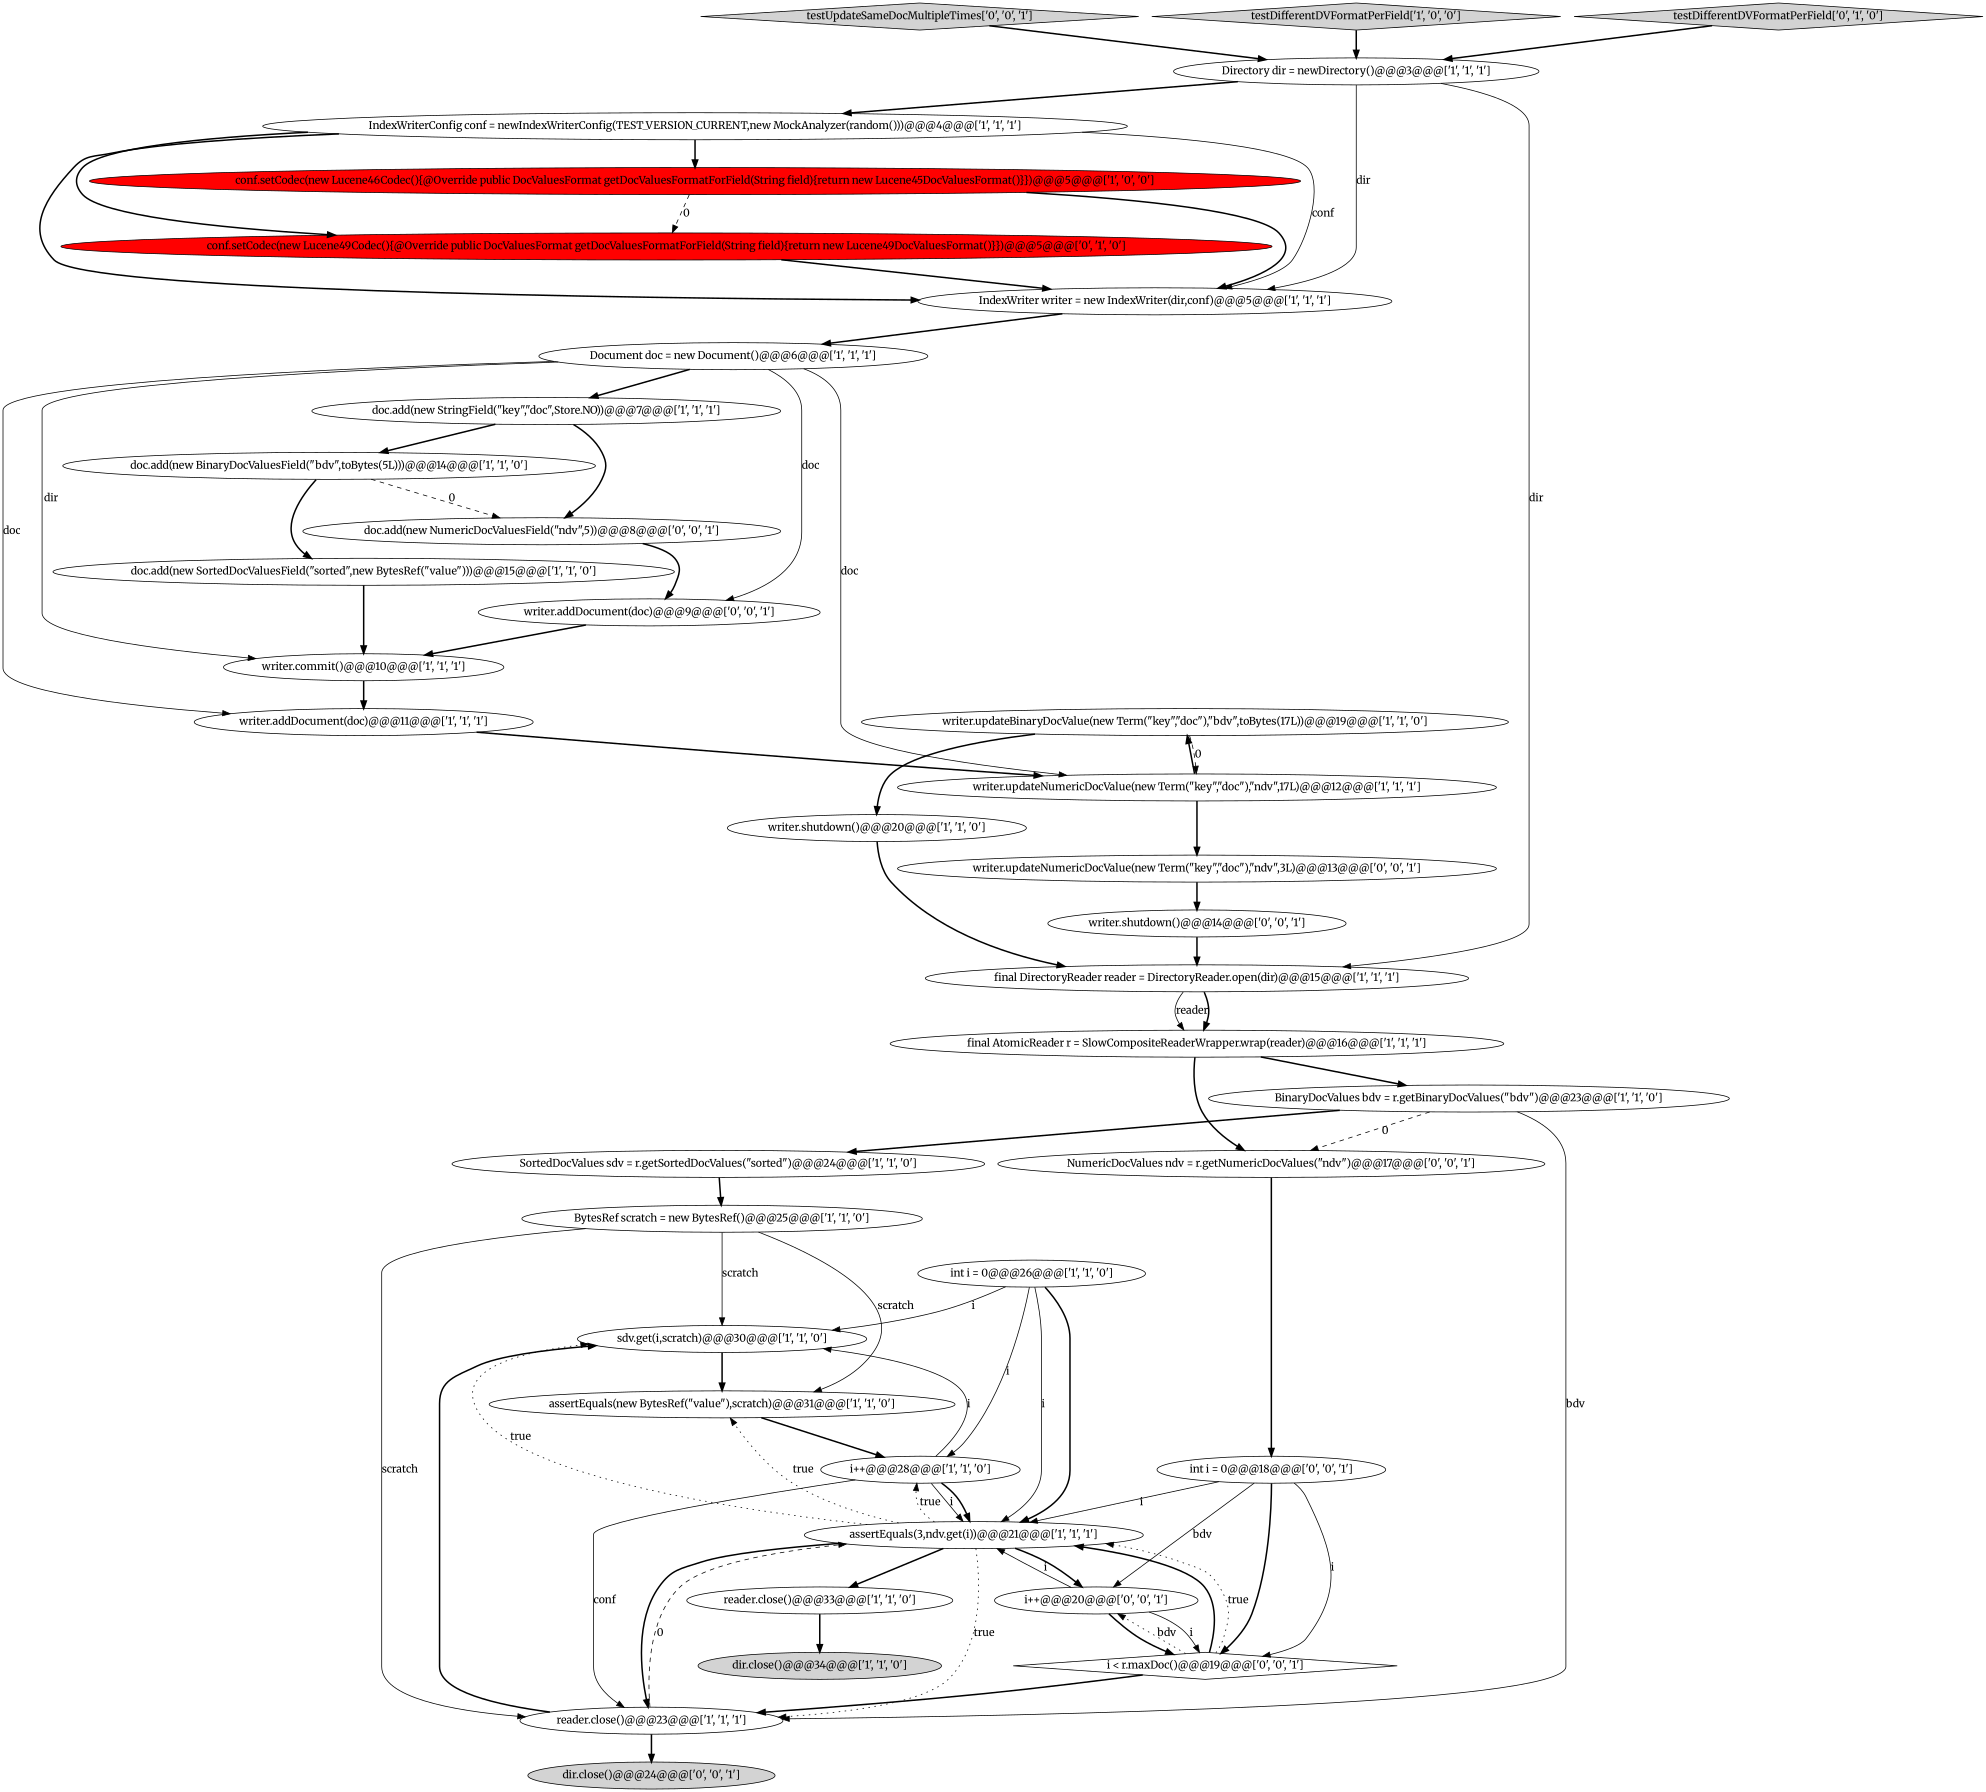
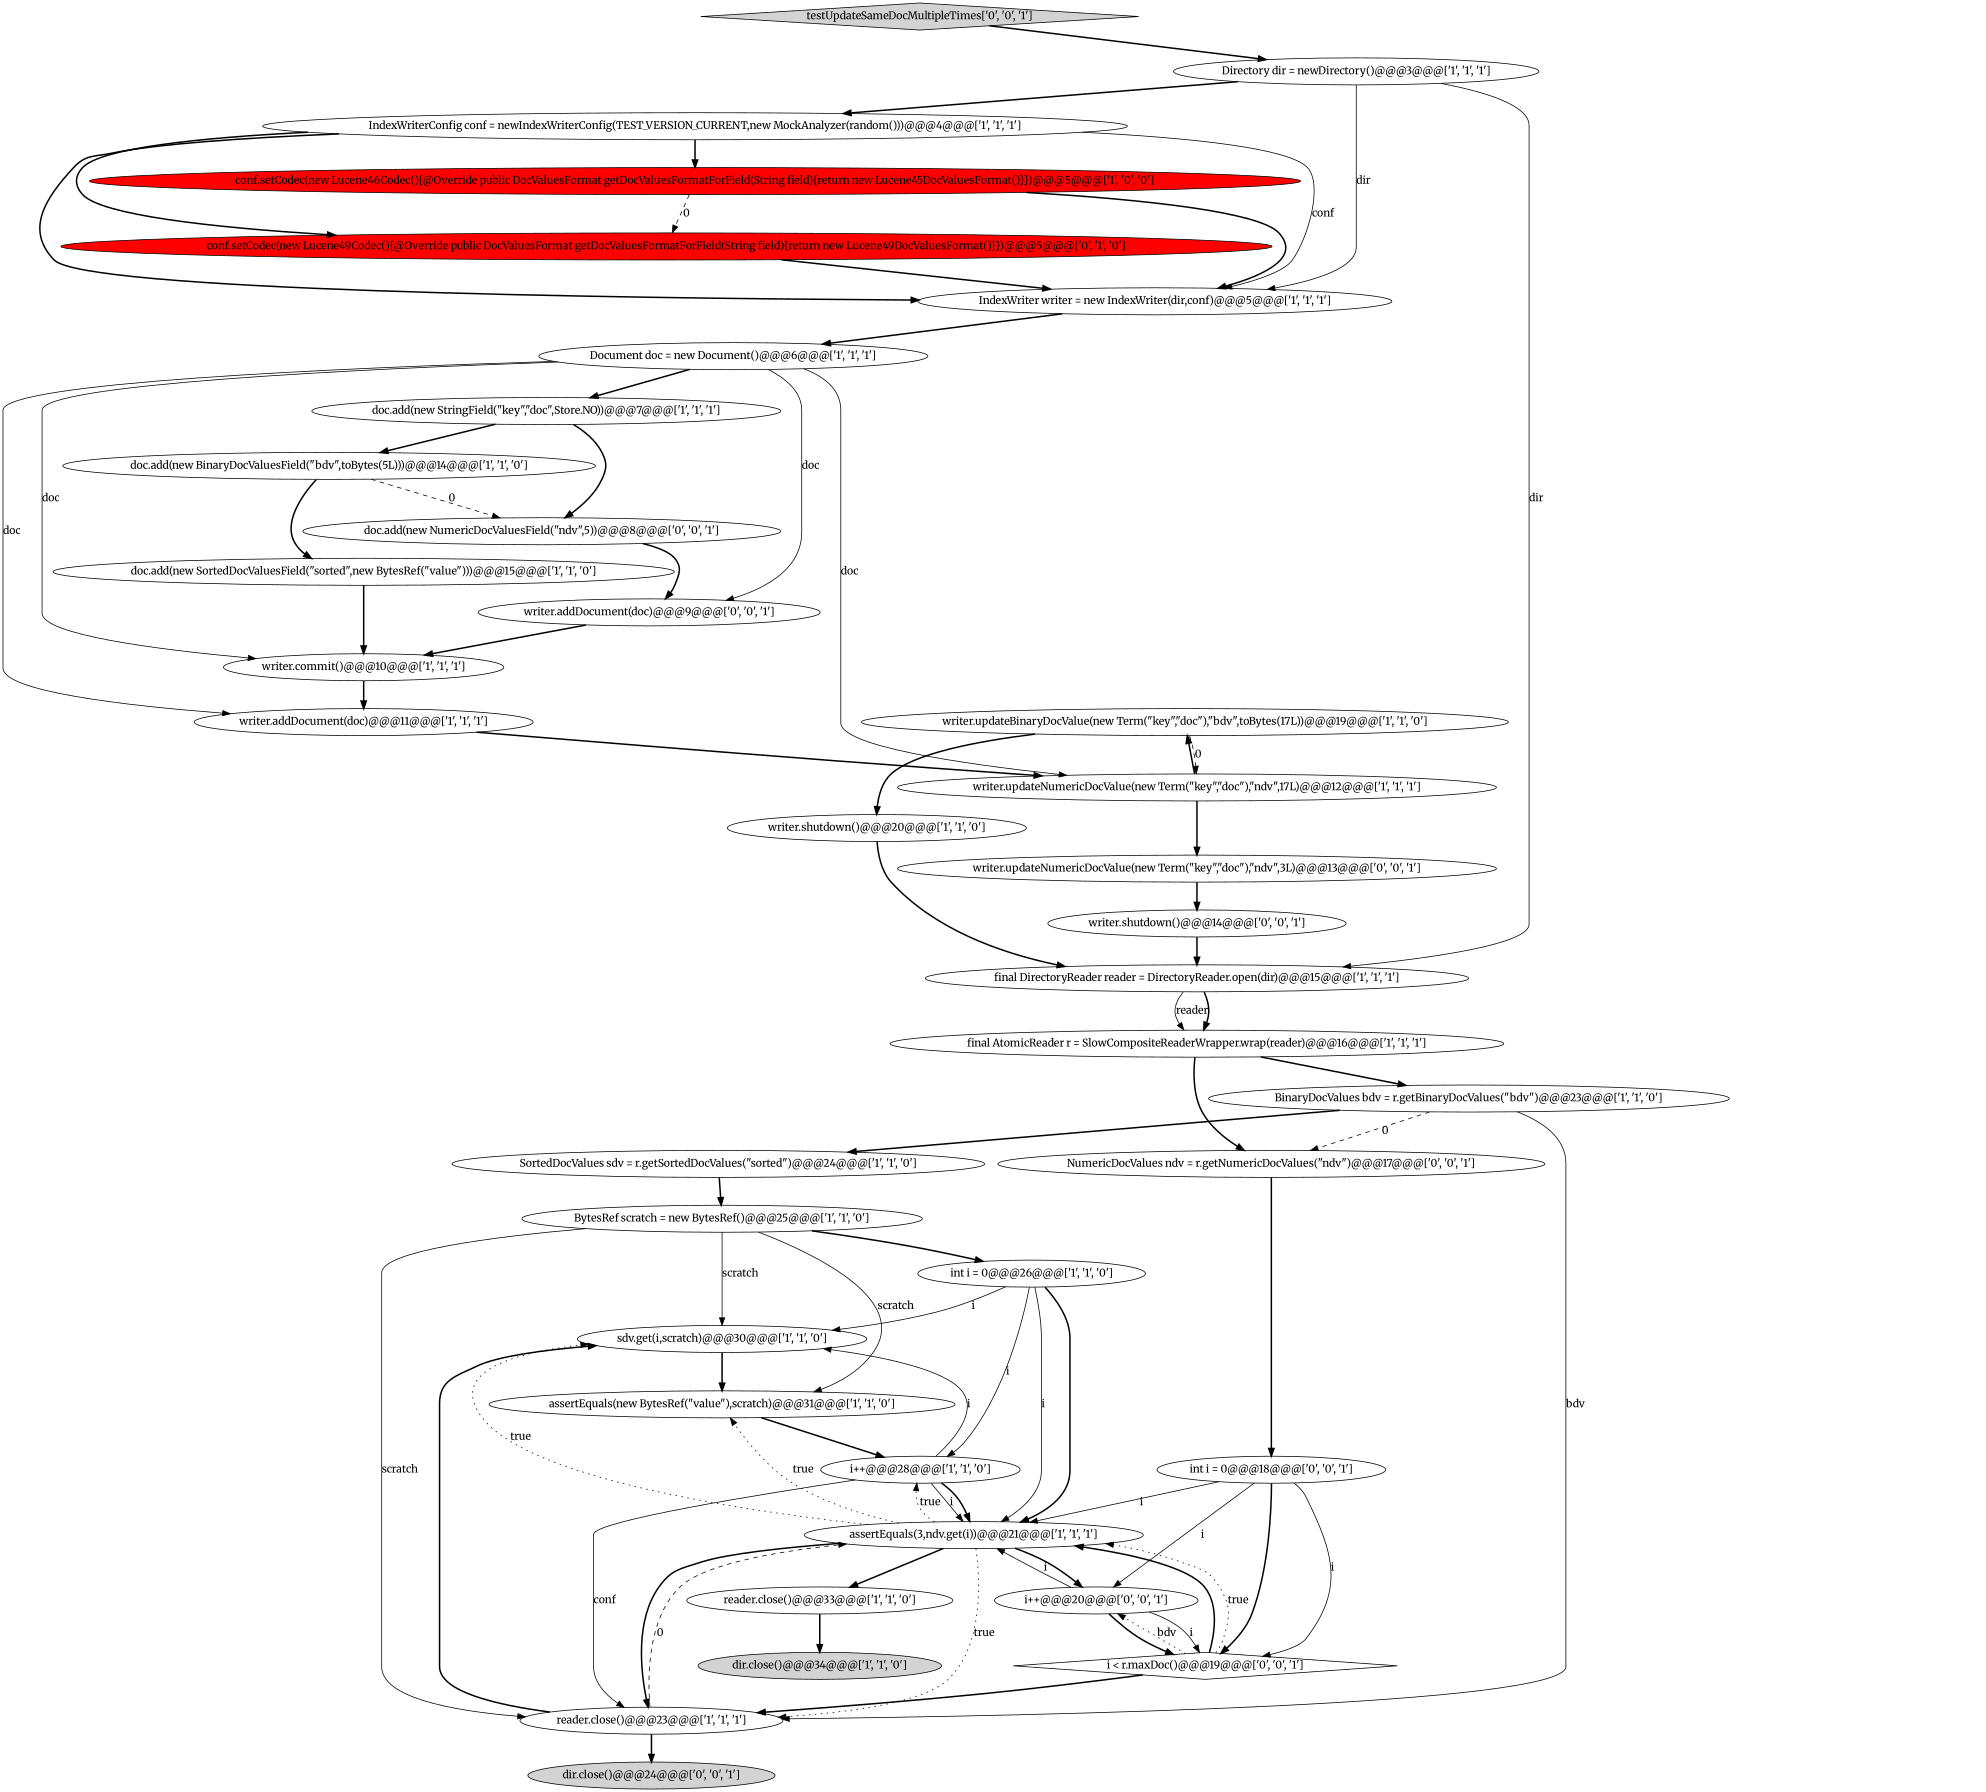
node "testDifferentDVFormatPerField['1', '0', '0']": removed
node "testDifferentDVFormatPerField['0', '1', '0']": removed
edge "Document doc = new Document()@@@6@@@['1', '1', '1']" -> "writer.commit()@@@10@@@['1', '1', '1']": label "dir" -> "doc"
edge "BytesRef scratch = new BytesRef()@@@25@@@['1', '1', '0']" -> "int i = 0@@@26@@@['1', '1', '0']": added
edge "int i = 0@@@18@@@['0', '0', '1']" -> "i++@@@20@@@['0', '0', '1']": label "bdv" -> "i"
